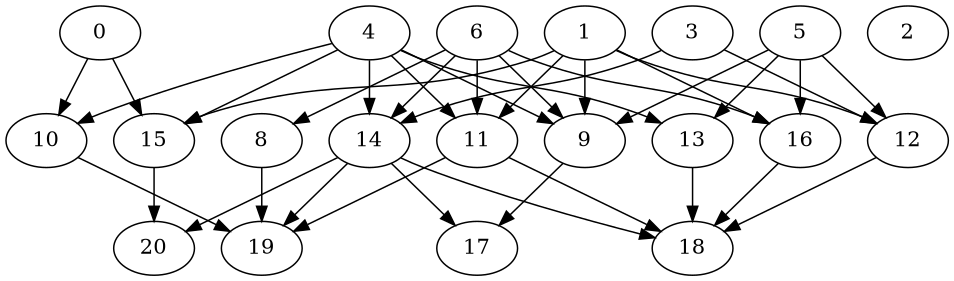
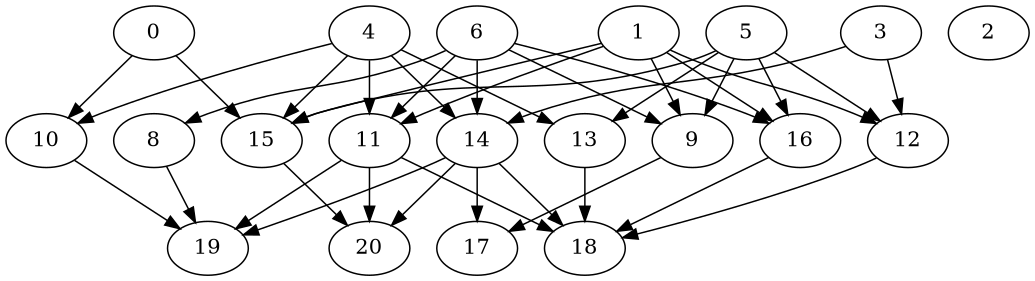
edge "4" -> "9": removed
edge "5" -> "15": added
edge "11" -> "20": added
